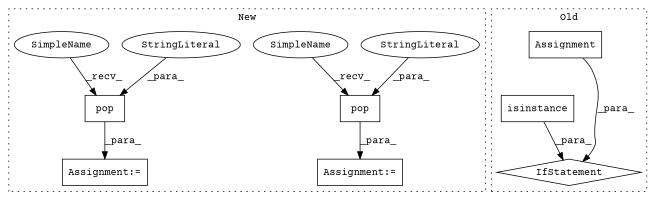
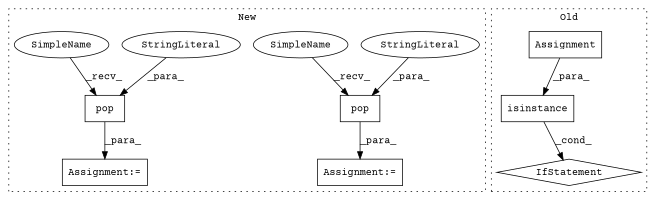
edge "Assignment" -> "IfStatement": now "Assignment" -> "isinstance"
edge "isinstance" -> "IfStatement": label "_para_" -> "_cond_"
